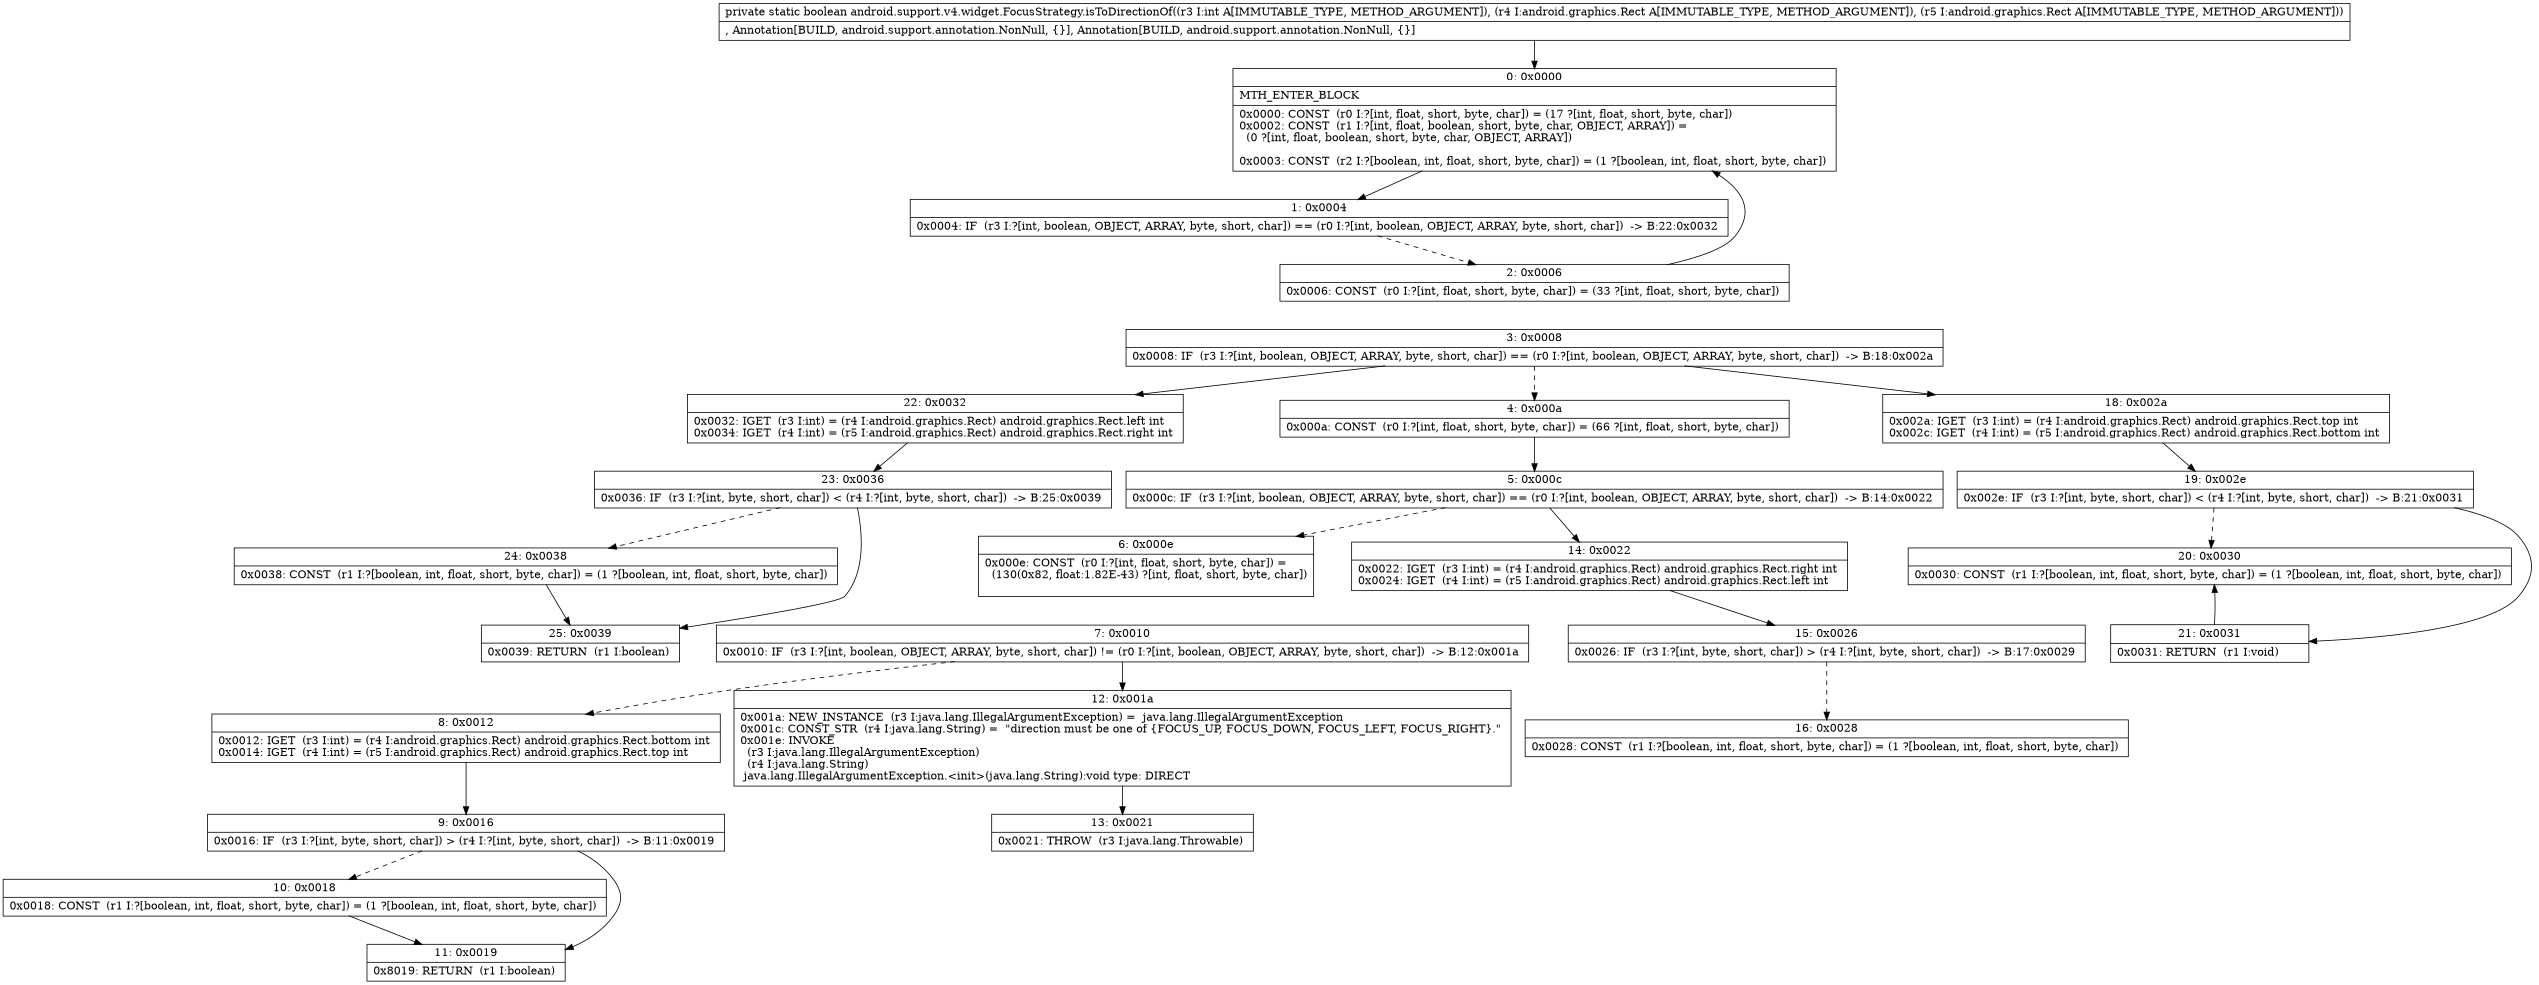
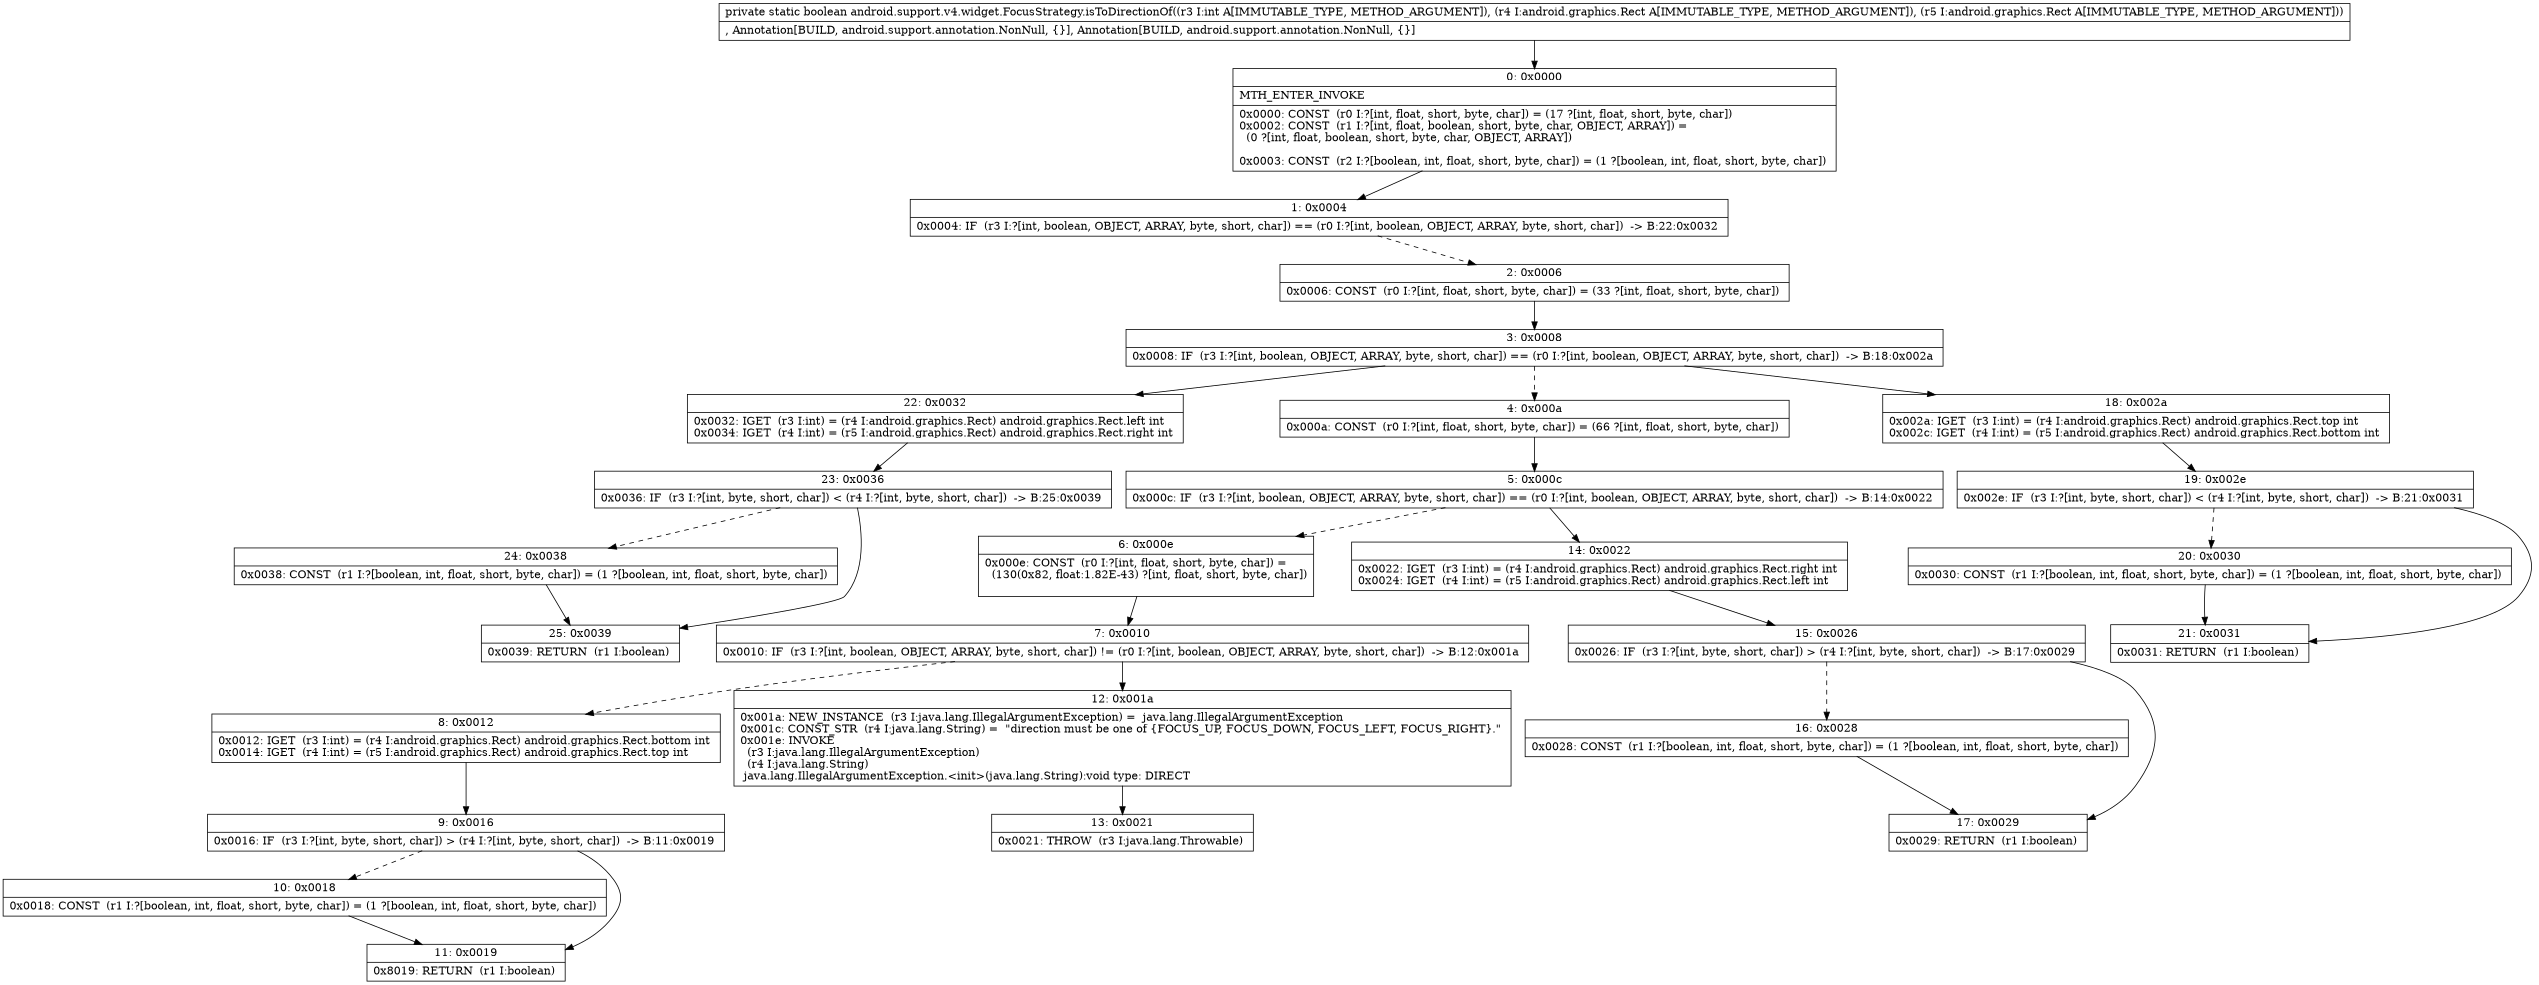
node "0: 0x0000": text "MTH_ENTER_BLOCK" -> "MTH_ENTER_INVOKE"
edge "2: 0x0006" -> "0: 0x0000": now "2: 0x0006" -> "3: 0x0008"
edge "6: 0x000e" -> "7: 0x0010": added
edge "21: 0x0031" -> "20: 0x0030": reversed
node "21: 0x0031": text "0x0031: RETURN  (r1 I:void)" -> "0x0031: RETURN  (r1 I:boolean)"
node "17: 0x0029": added
